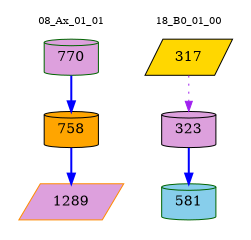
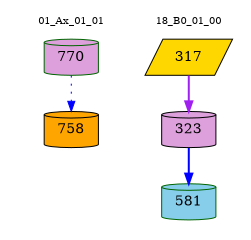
cluster "08_Ax_01_01": label "08_Ax_01_01" -> "01_Ax_01_01"
edge "770" -> "758": style bold -> dotted
edge "317" -> "323": style dotted -> bold
node "1289": removed
